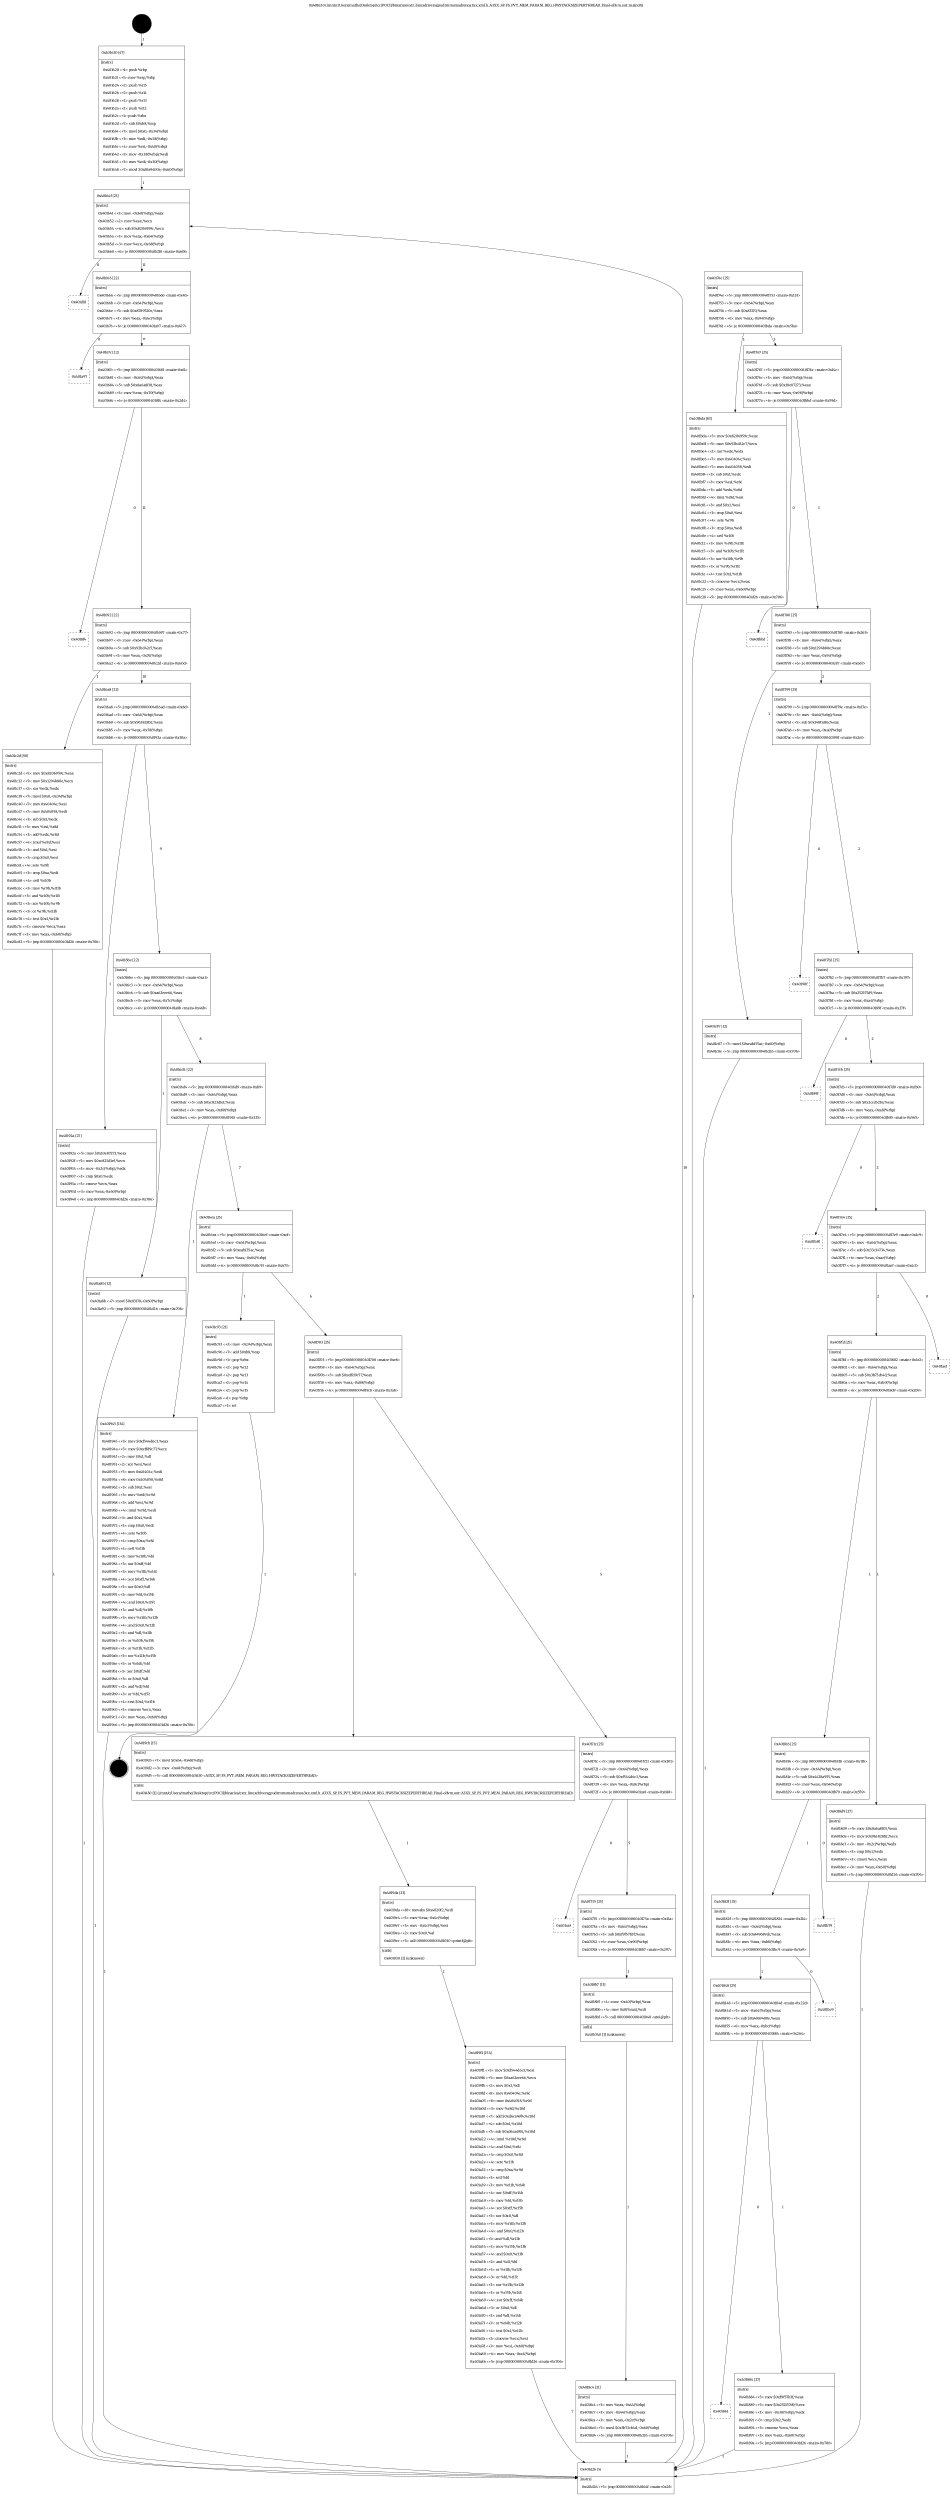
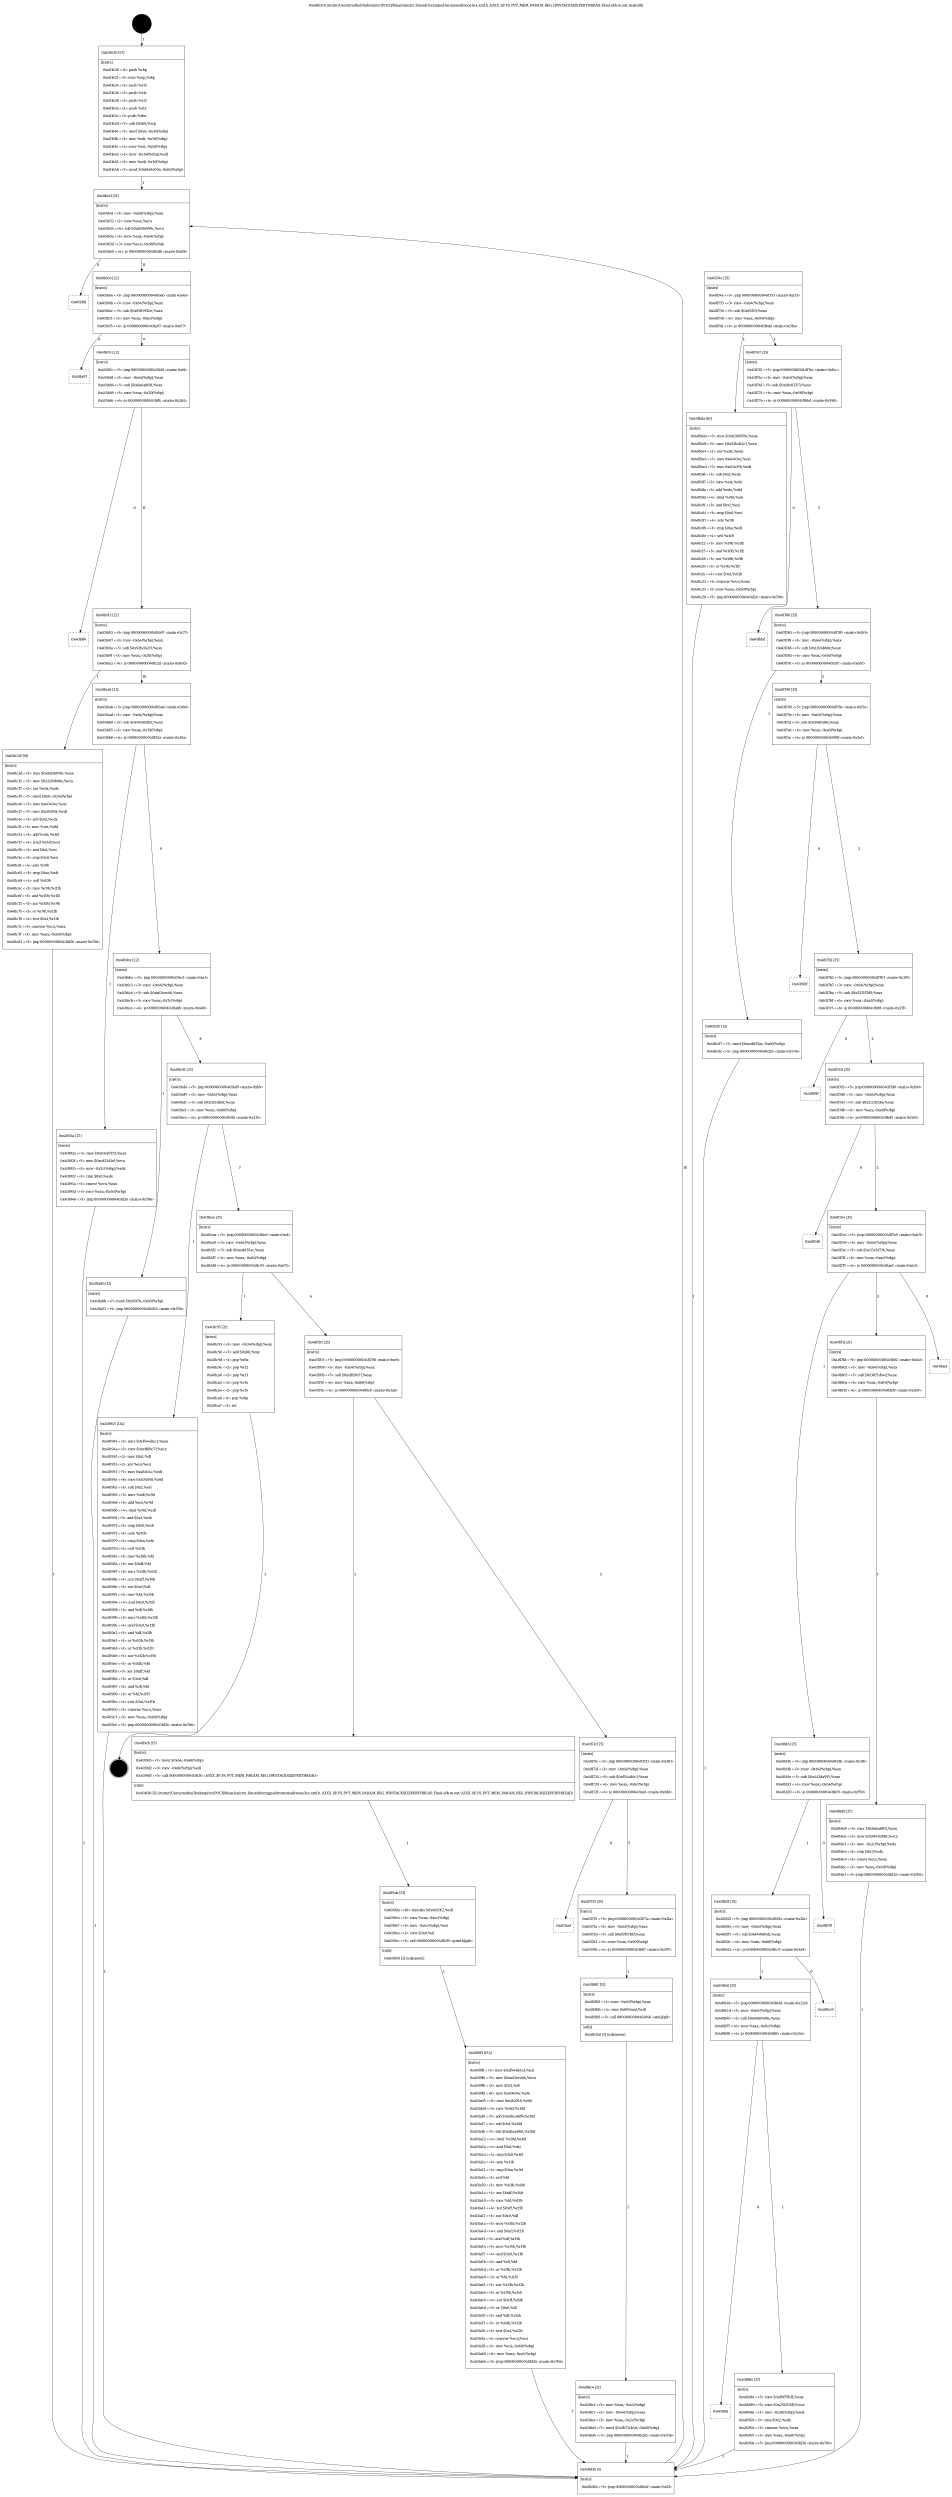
edge "0x4017fd [25]" -> "0x401816 [25]": now "0x4017e4 [25]" -> "0x401816 [25]"
